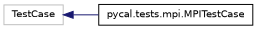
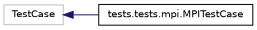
node "pycal.tests.mpi.MPITestCase": label "pycal.tests.mpi.MPITestCase" -> "tests.tests.mpi.MPITestCase"
